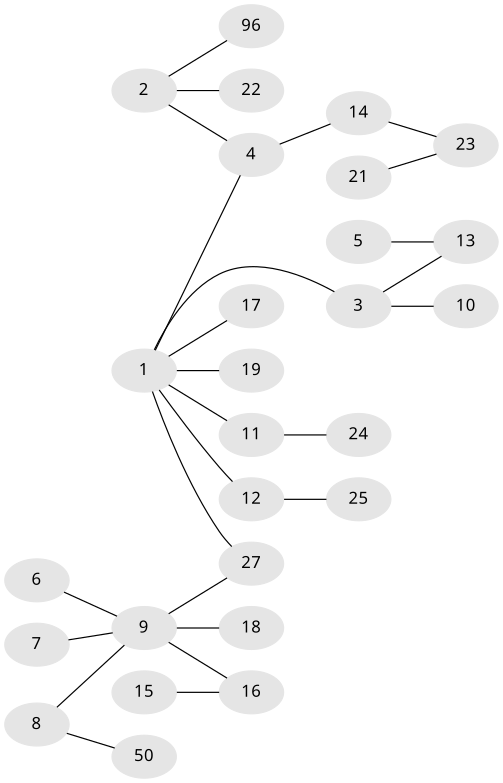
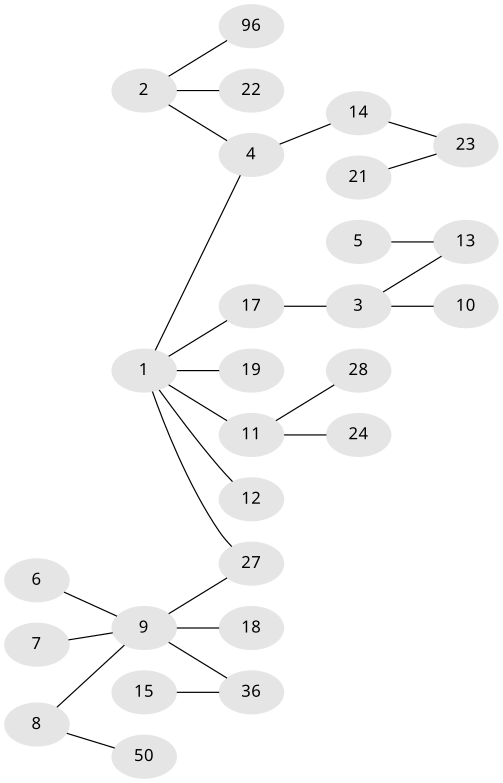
edge "3" -- "1": now "3" -- "17"
node "28": added
node "25": removed
node "16": label "16" -> "36"
